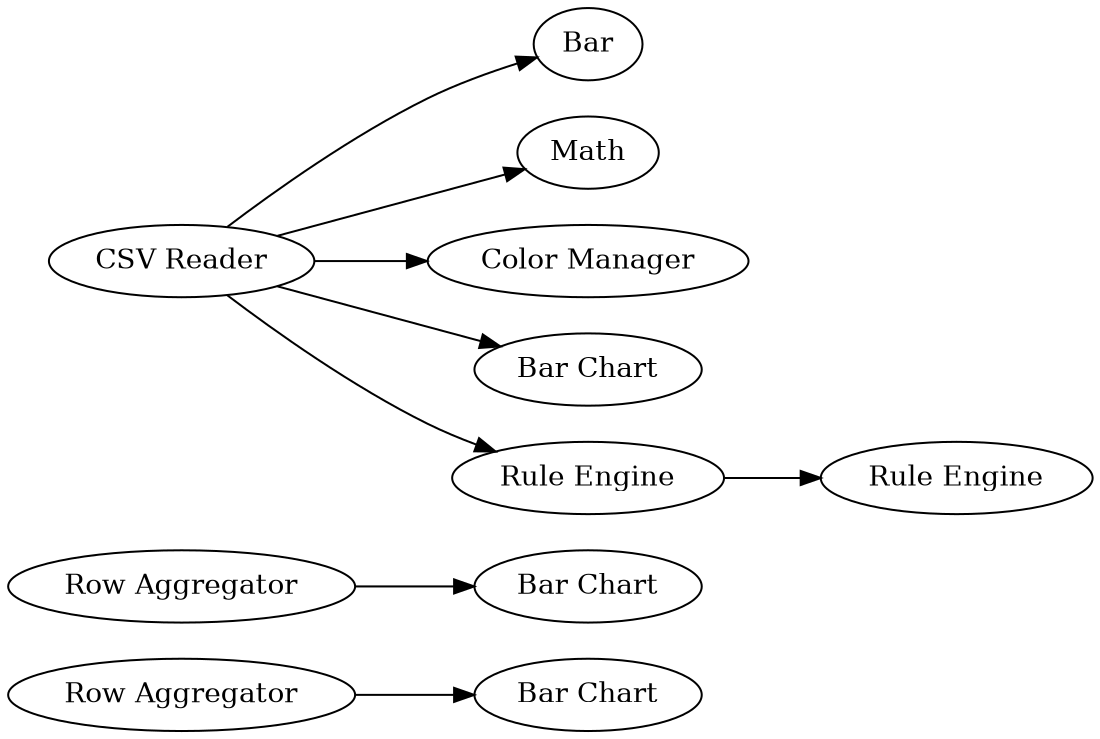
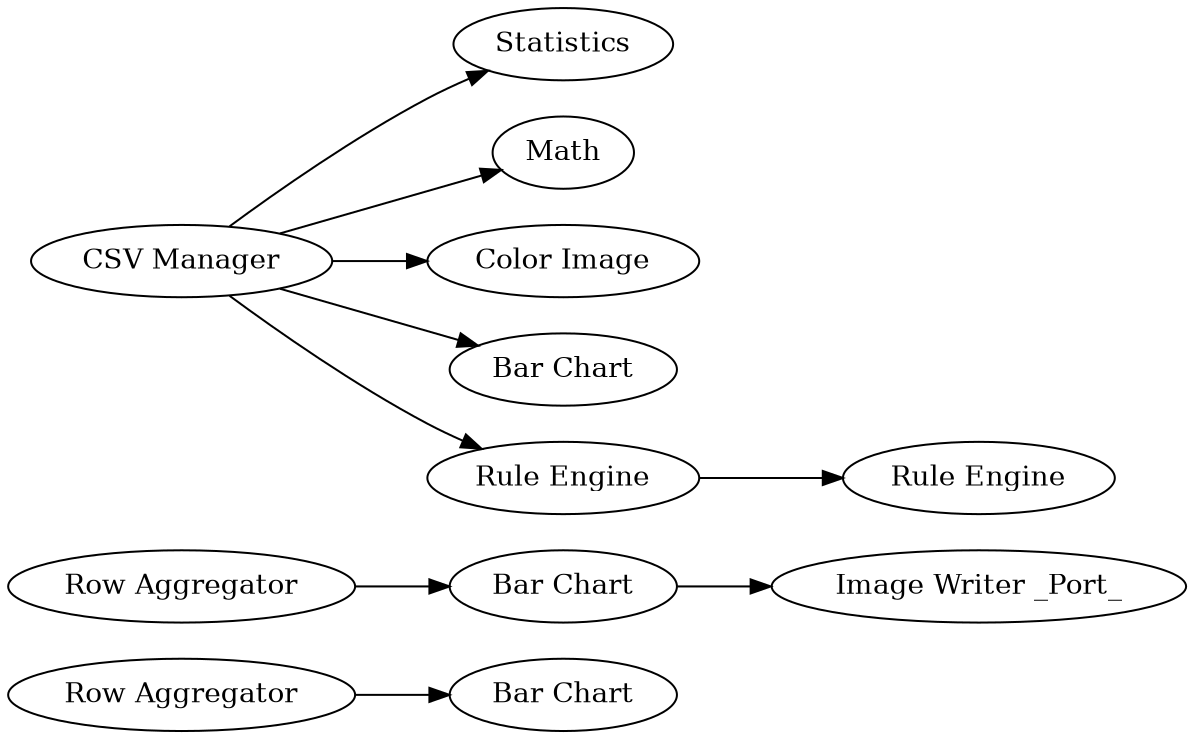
node "Bar": label "Bar" -> "Statistics"
node "CSV Reader": label "CSV Reader" -> "CSV Manager"
node "Color Manager": label "Color Manager" -> "Color Image"
node "Image Writer _Port_": added
